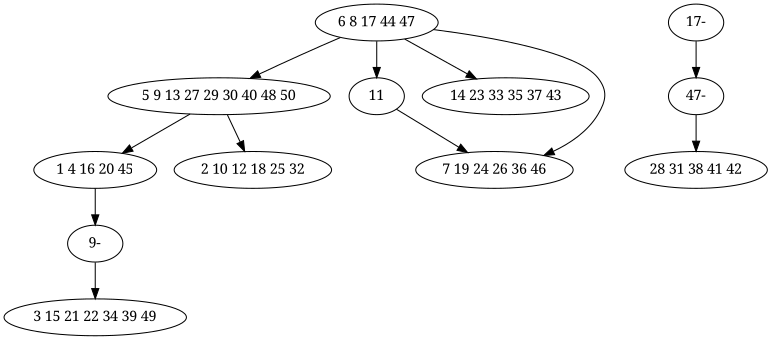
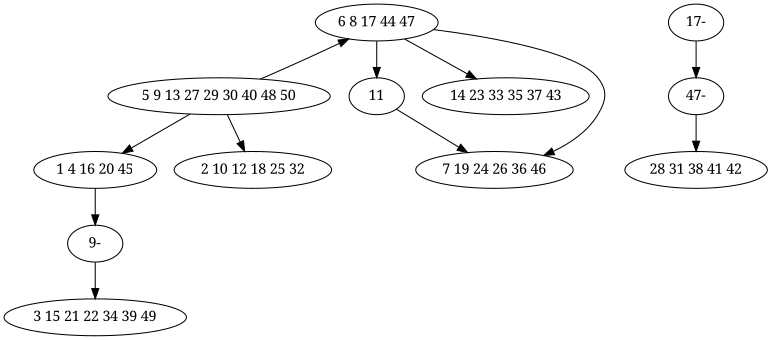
edge "6 8 17 44 47" -> "5 9 13 27 29 30 40 48 50": reversed
